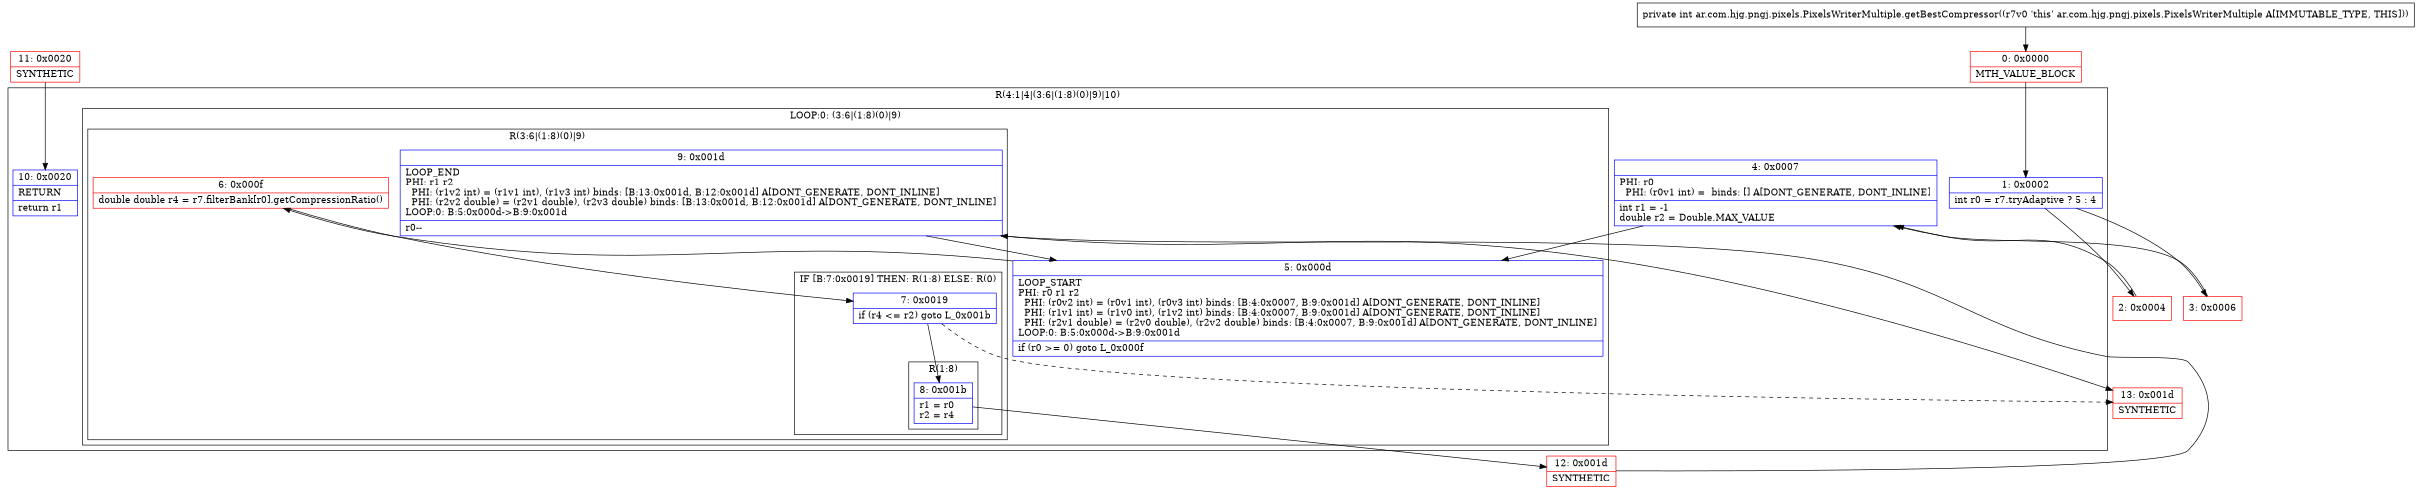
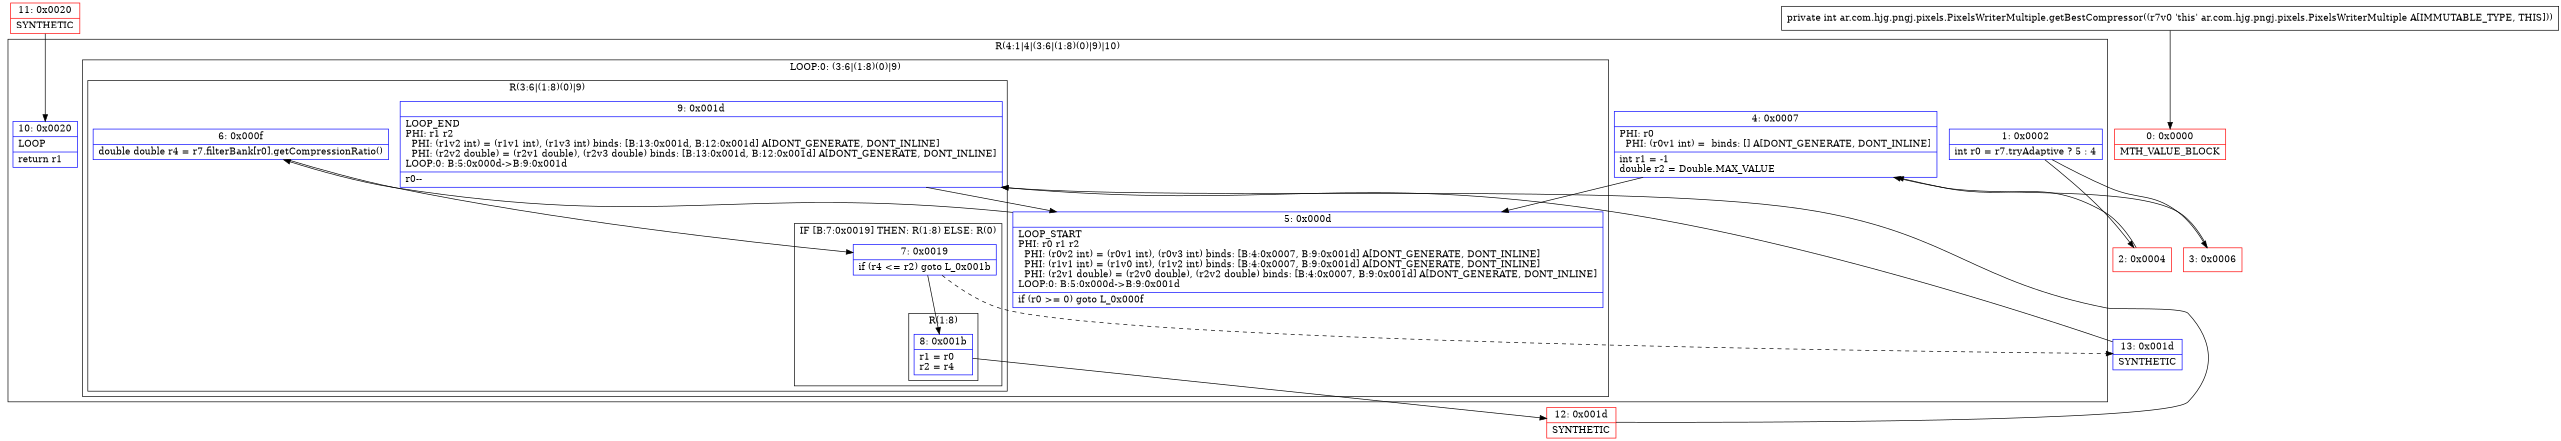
edge "0: 0x0000" -> "1: 0x0002": removed
node "10: 0x0020": text "RETURN" -> "LOOP"
node "6: 0x000f": color red -> blue
edge "9: 0x001d" -> "13: 0x001d": reversed
node "13: 0x001d": color red -> blue
